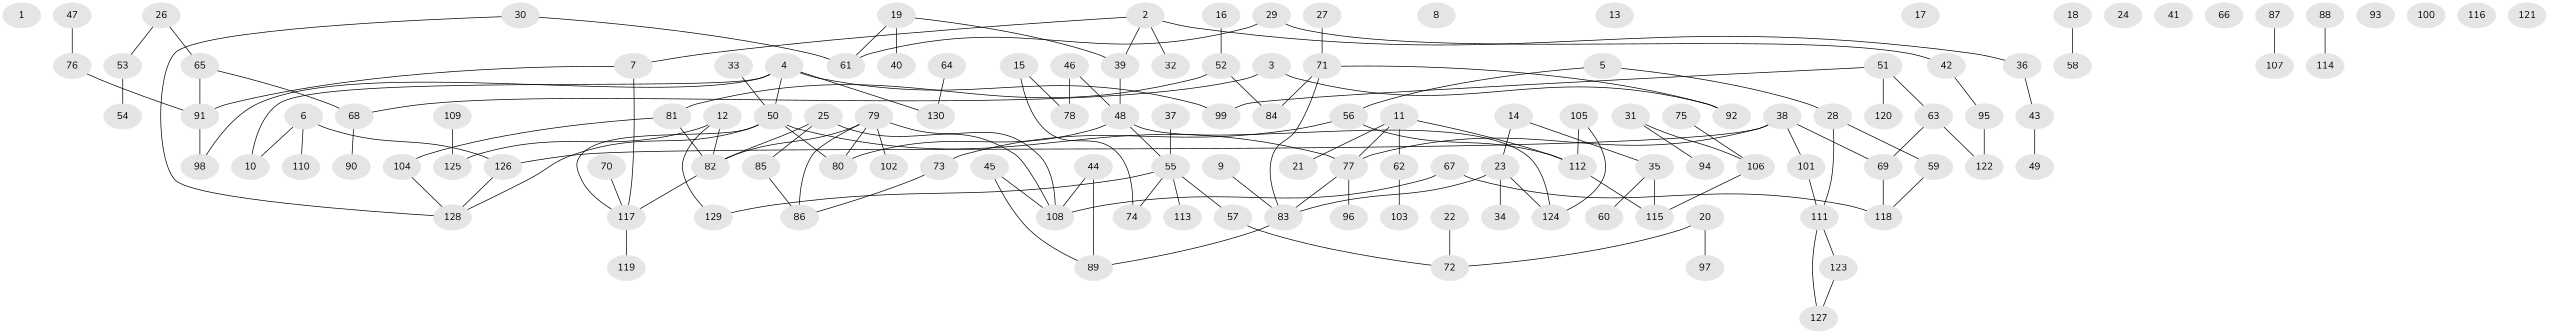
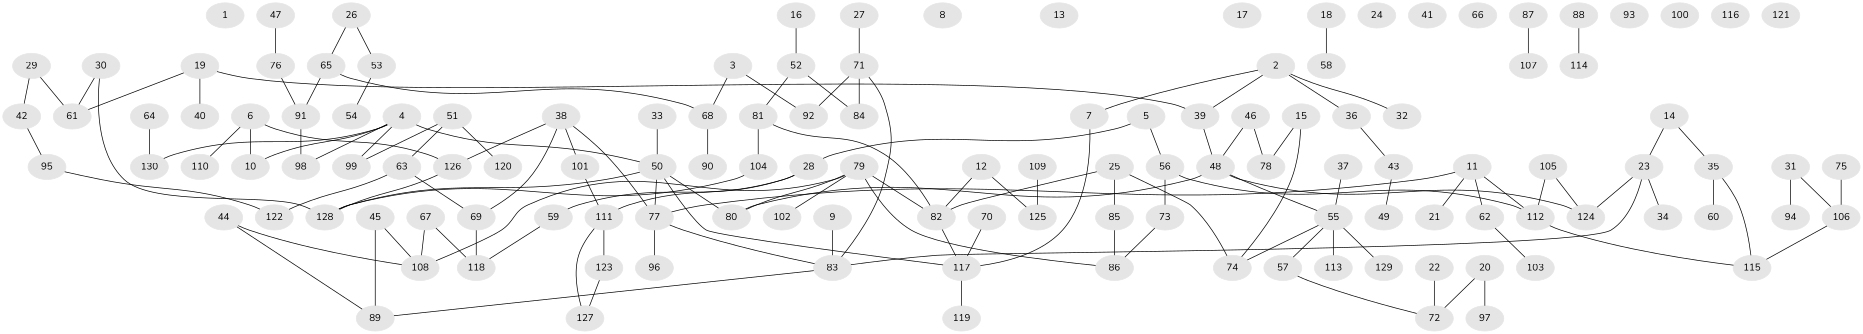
edge "7" -- "91": removed
edge "25" -- "108": now "25" -- "74"
edge "12" -- "129": removed
